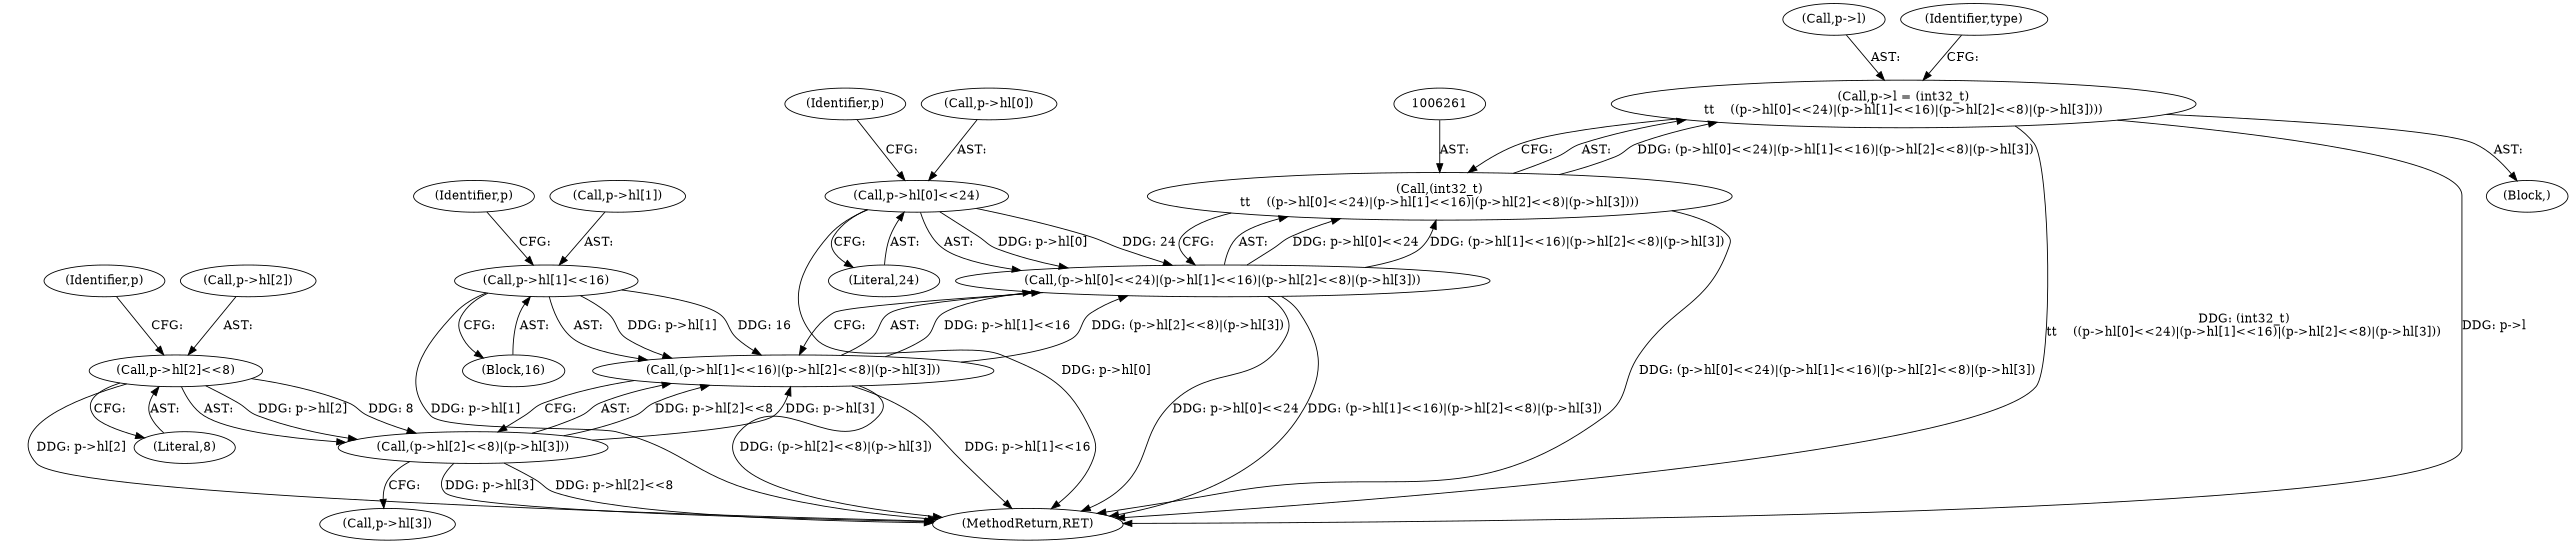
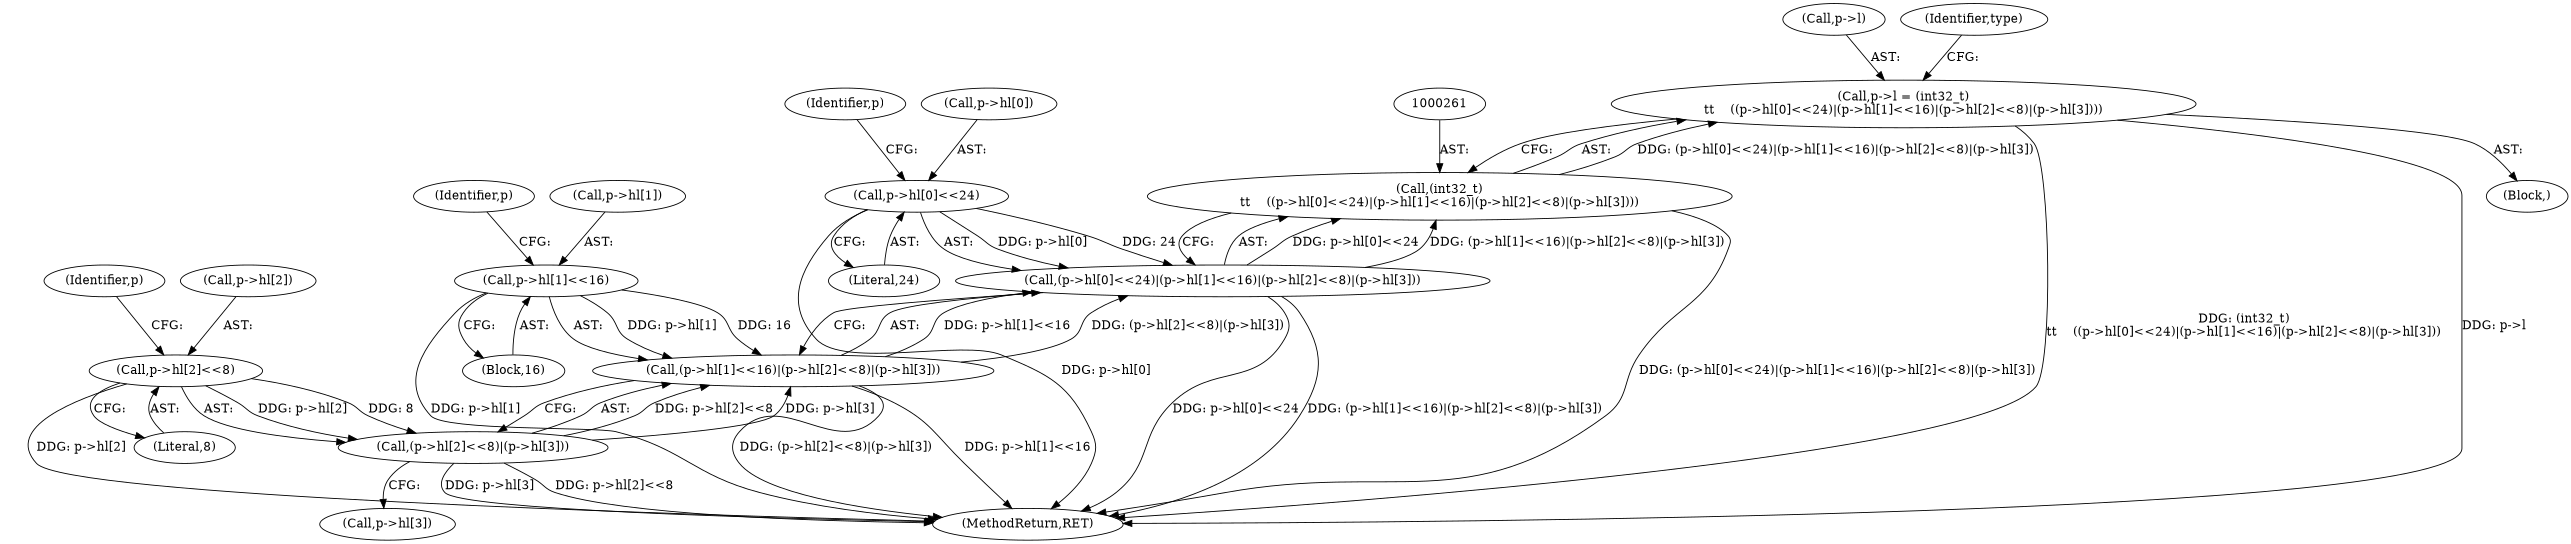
node "1006261": label "1006261" -> "1000261"
